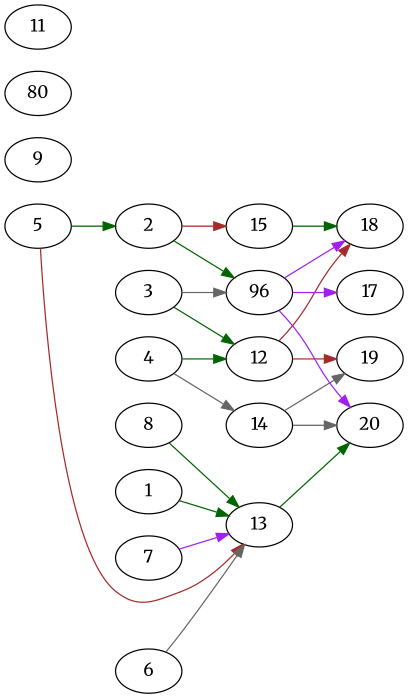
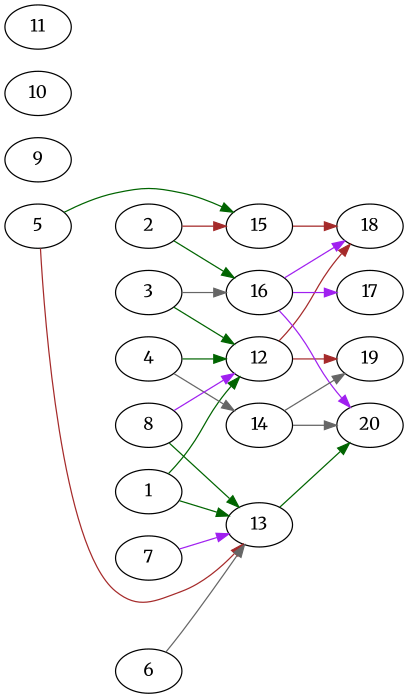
node "80": label "80" -> "10"
edge "5" -> "2": now "5" -> "15"
edge "15" -> "18": color darkgreen -> brown
node "96": label "96" -> "16"
edge "8" -> "12": added
edge "1" -> "12": added
